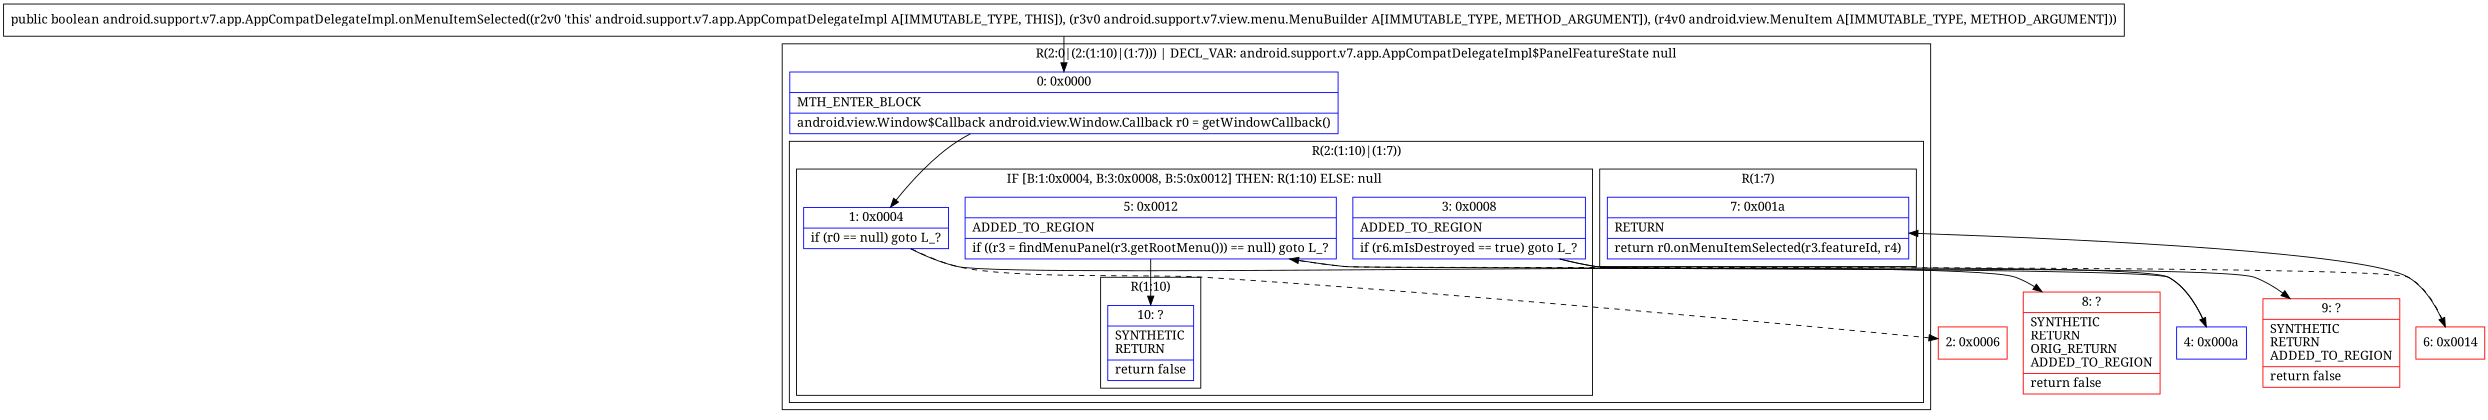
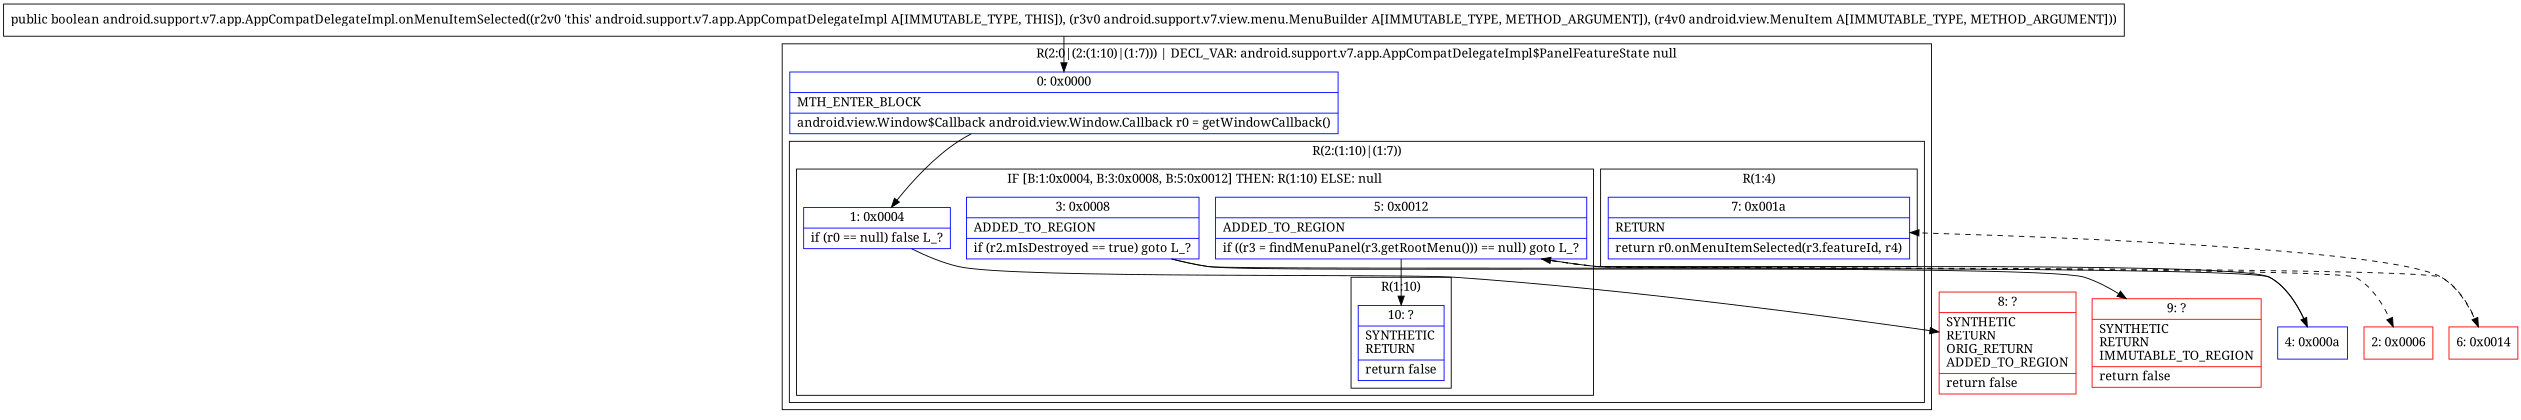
cluster "R(1:7)": label "R(1:7)" -> "R(1:4)"
node "1: 0x0004": text "if (r0 == null) goto L_?" -> "if (r0 == null) false L_?"
edge "6: 0x0014" -> "7: 0x001a": style solid -> dashed
node "3: 0x0008": text "if (r6.mIsDestroyed == true) goto L_?" -> "if (r2.mIsDestroyed == true) goto L_?"
edge "1: 0x0004" -> "2: 0x0006": now "5: 0x0012" -> "2: 0x0006"
node "9: ?": text "ADDED_TO_REGION" -> "IMMUTABLE_TO_REGION"
